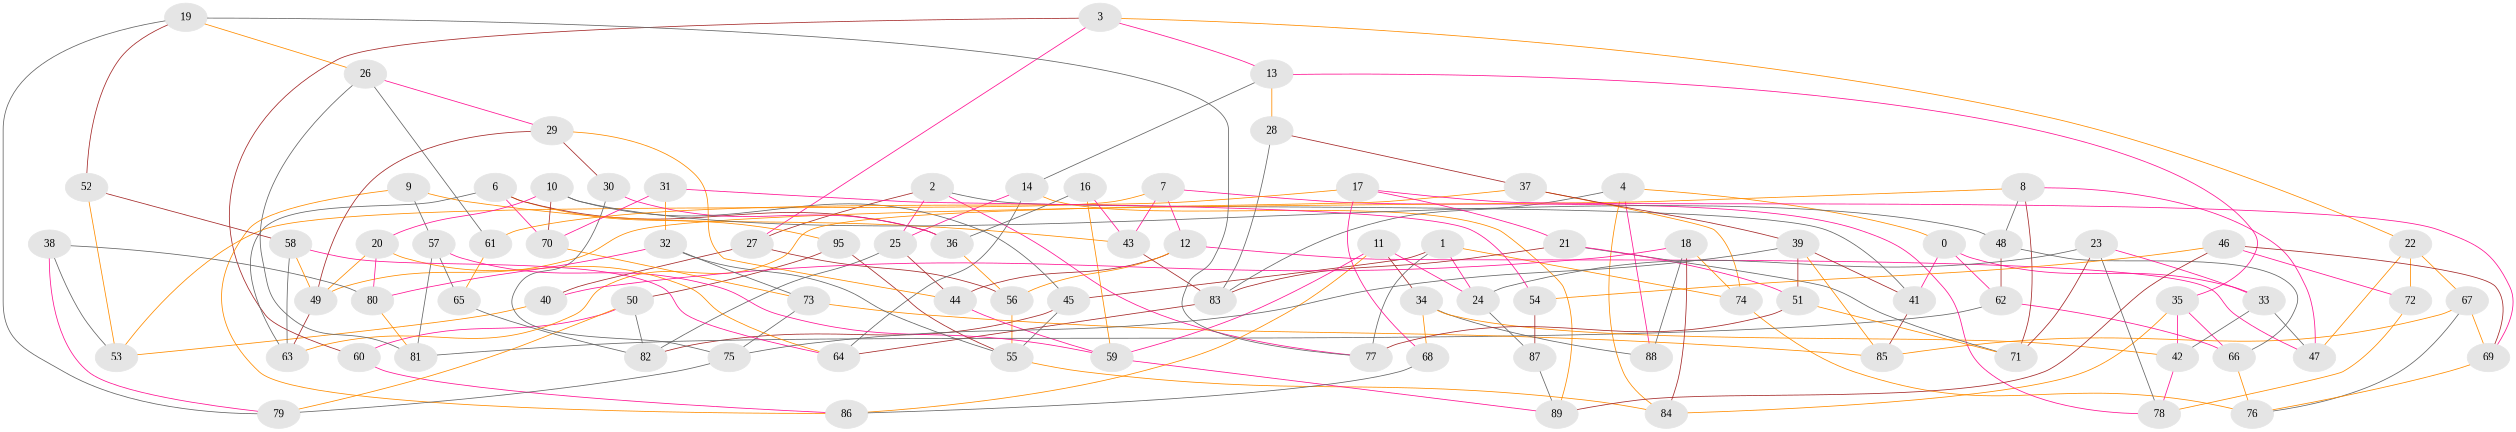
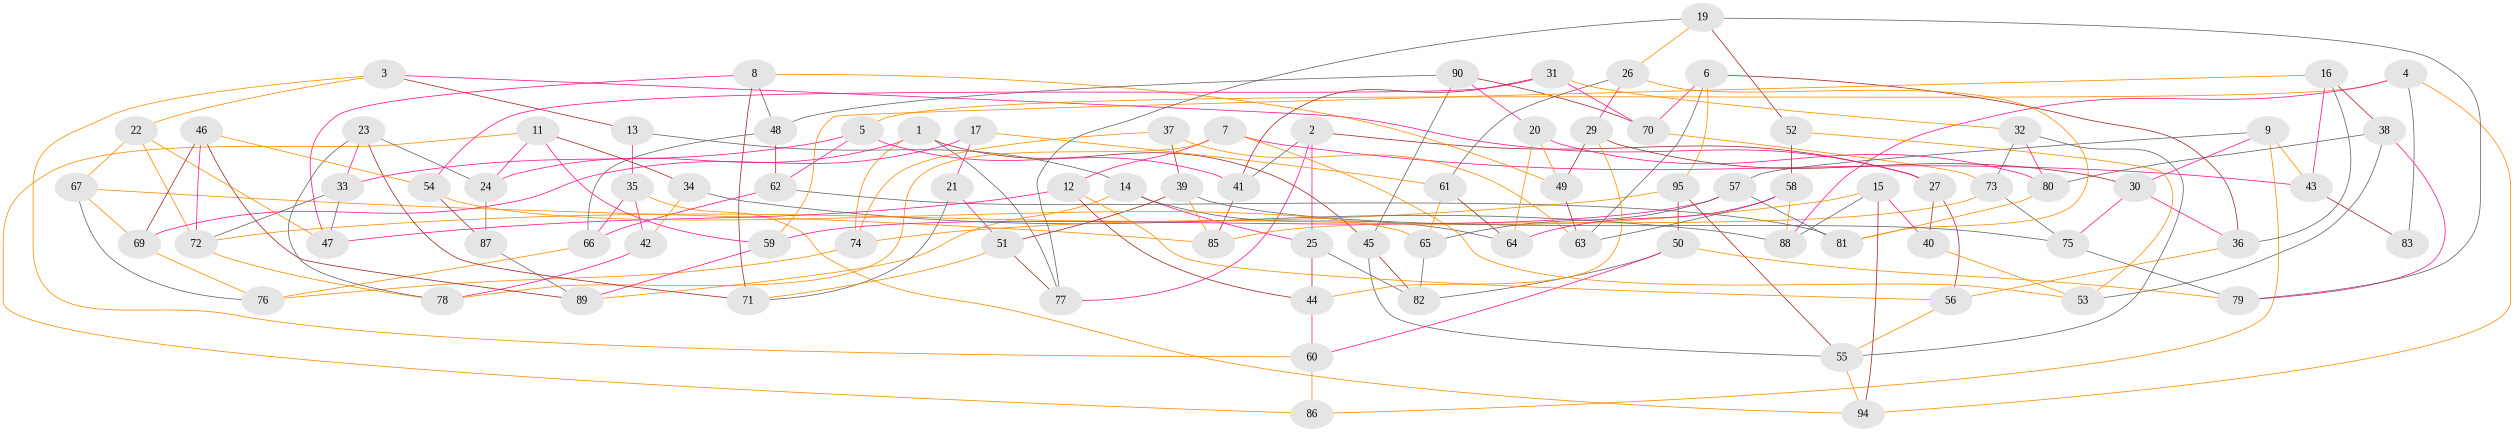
edge "3" -- "60": color brown -> darkorange
edge "3" -- "13": color deeppink -> brown
edge "16" -- "38": added
node "28": removed
edge "9" -- "30": added
node "10": label "10" -> "90"
edge "54" -- "65": added
edge "7" -- "78": color deeppink -> darkorange
edge "95" -- "72": added
node "18": label "18" -> "15"
node "0": label "0" -> "5"
edge "26" -- "81": color gray40 -> darkorange
edge "21" -- "83": removed
edge "58" -- "49": now "58" -- "88"
edge "39" -- "41": now "31" -- "41"
edge "83" -- "64": now "61" -- "64"
edge "30" -- "75": color gray40 -> deeppink
edge "33" -- "42": now "33" -- "72"
edge "44" -- "59": now "44" -- "60"
node "68": removed
edge "60" -- "86": color deeppink -> darkorange
node "84": label "84" -> "94"
